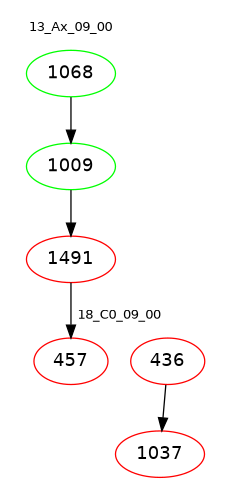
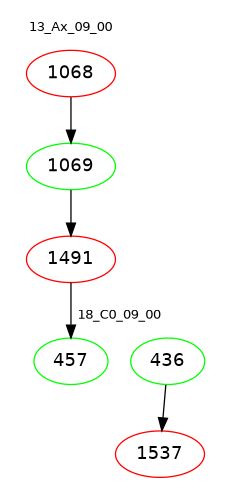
node "1068": color green -> red
node "1009": label "1009" -> "1069"
node "457": color red -> green
node "436": color red -> green
node "1037": label "1037" -> "1537"
